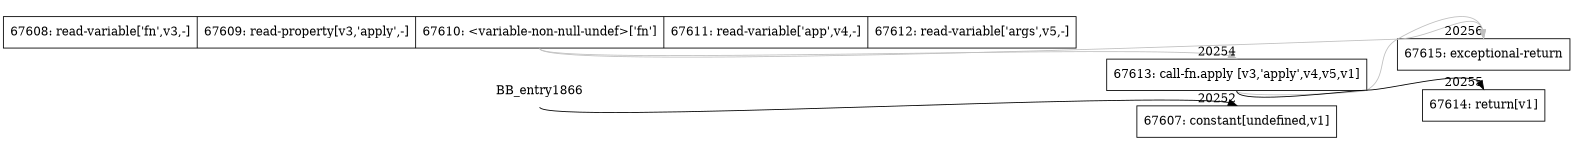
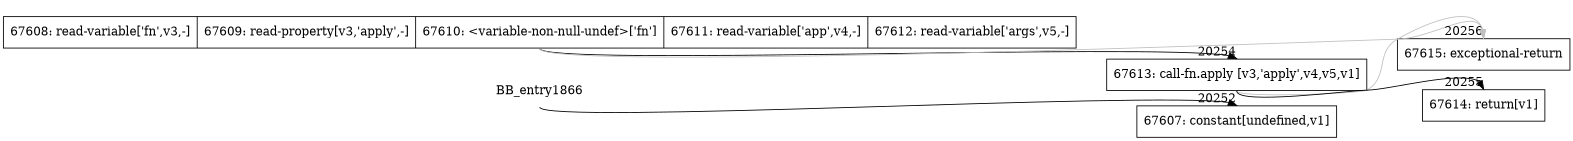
edge "67608: read-variable['fn',v3,-]" -> "67613: call-fn.apply [v3,'apply',v4,v5,v1]": color gray -> black
